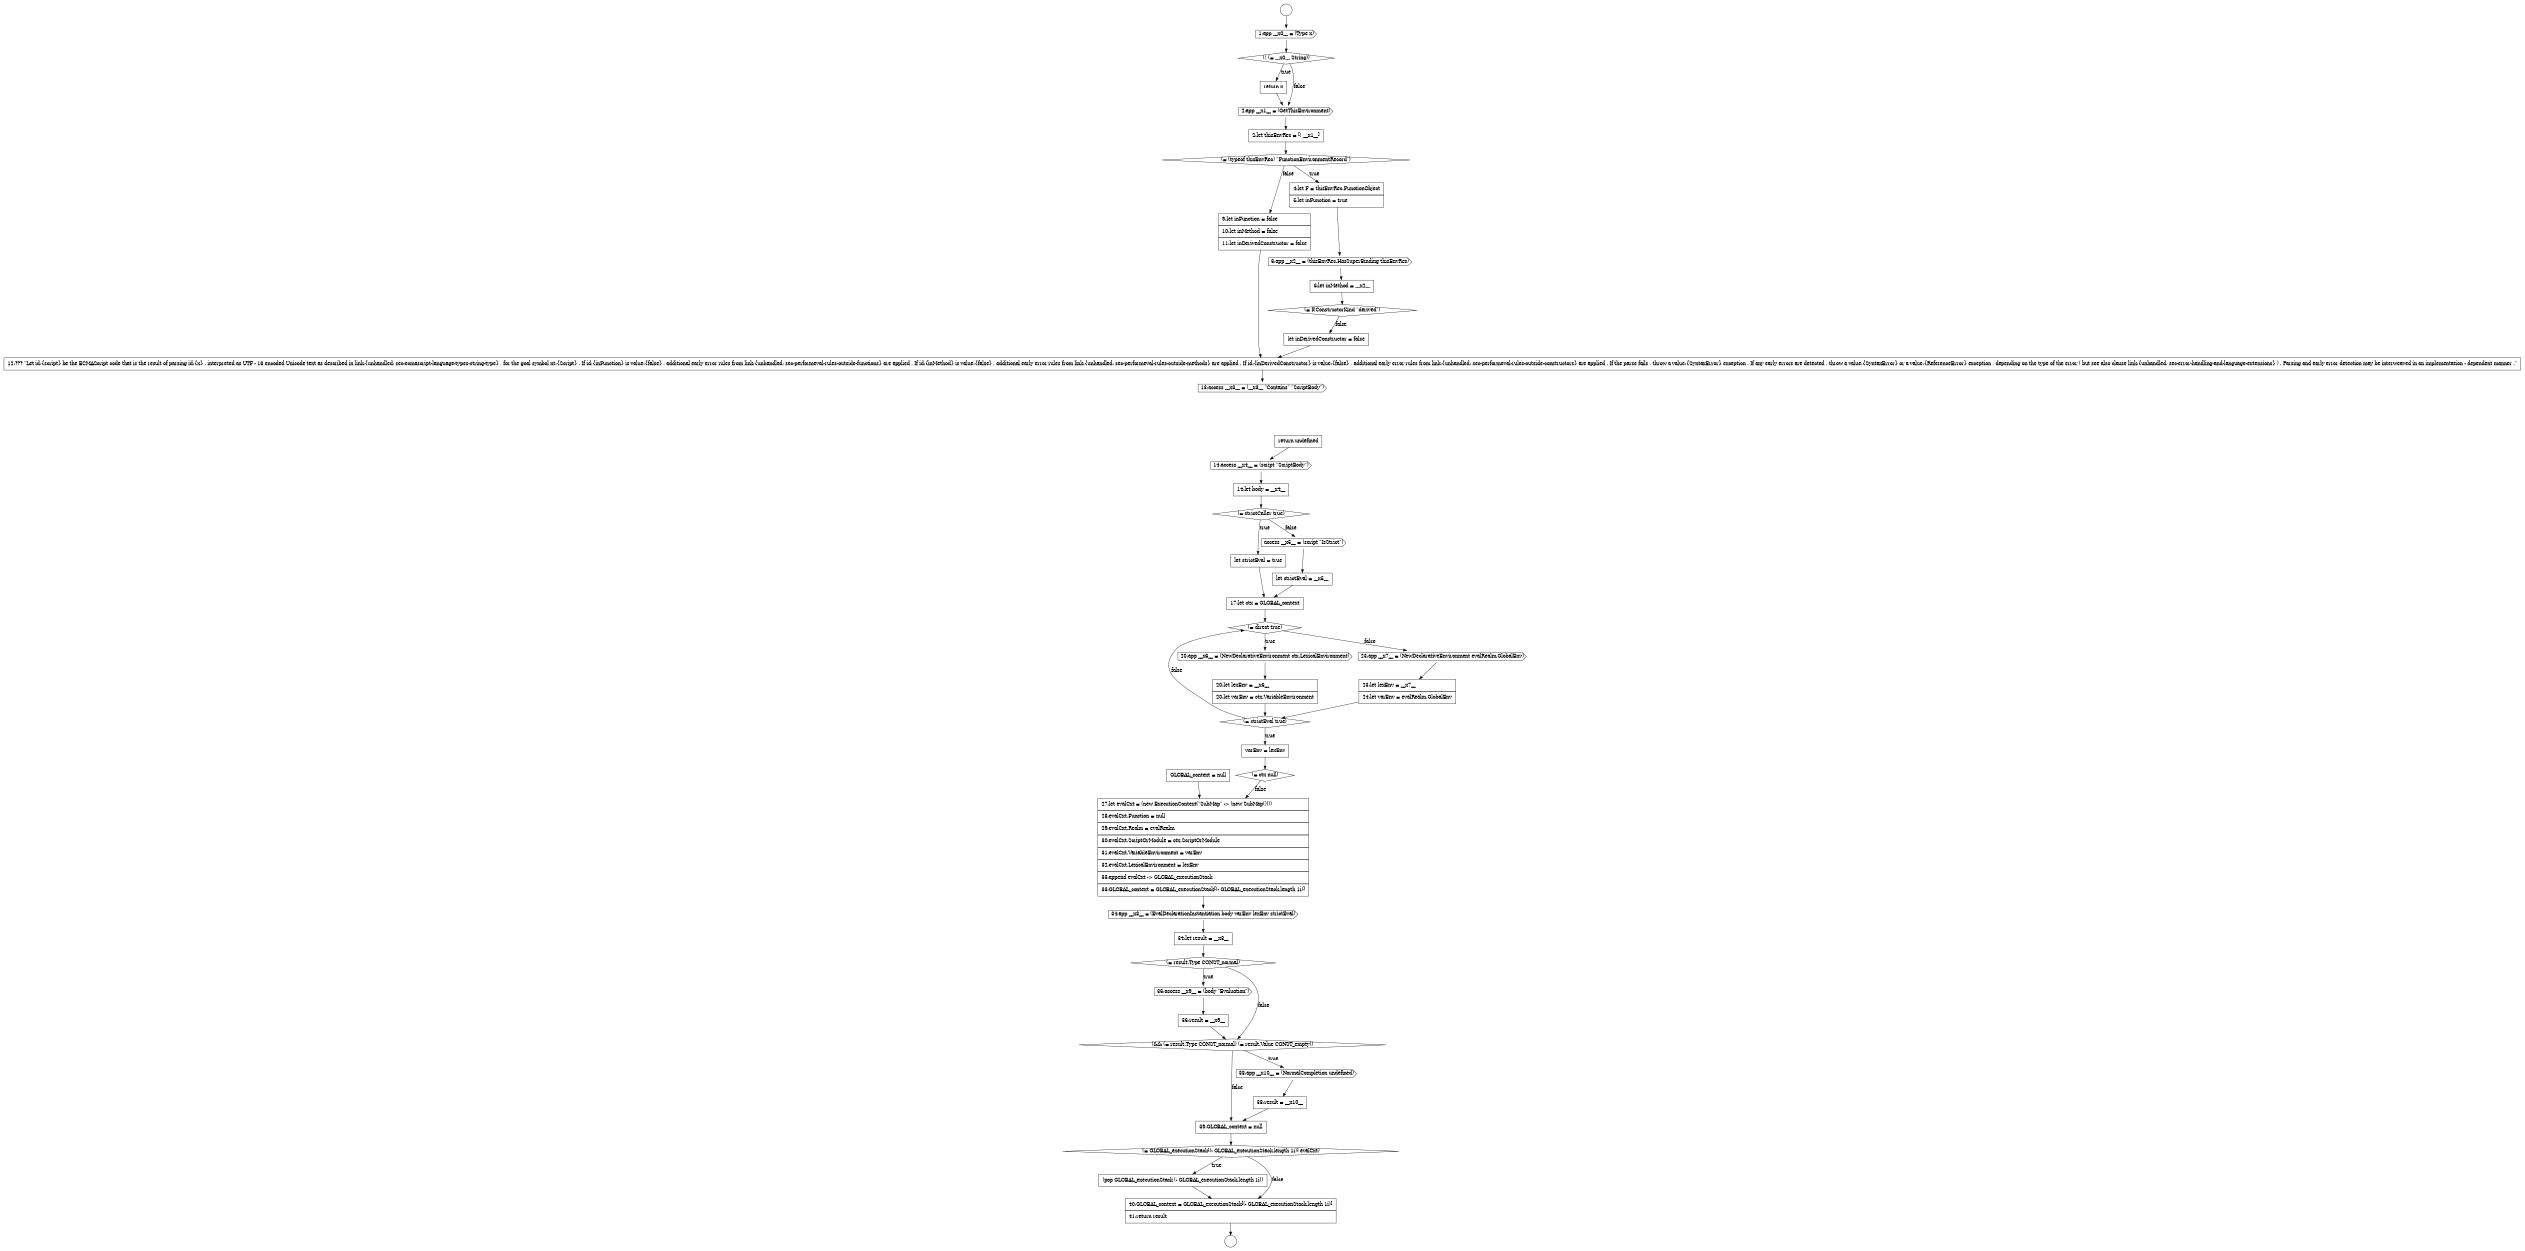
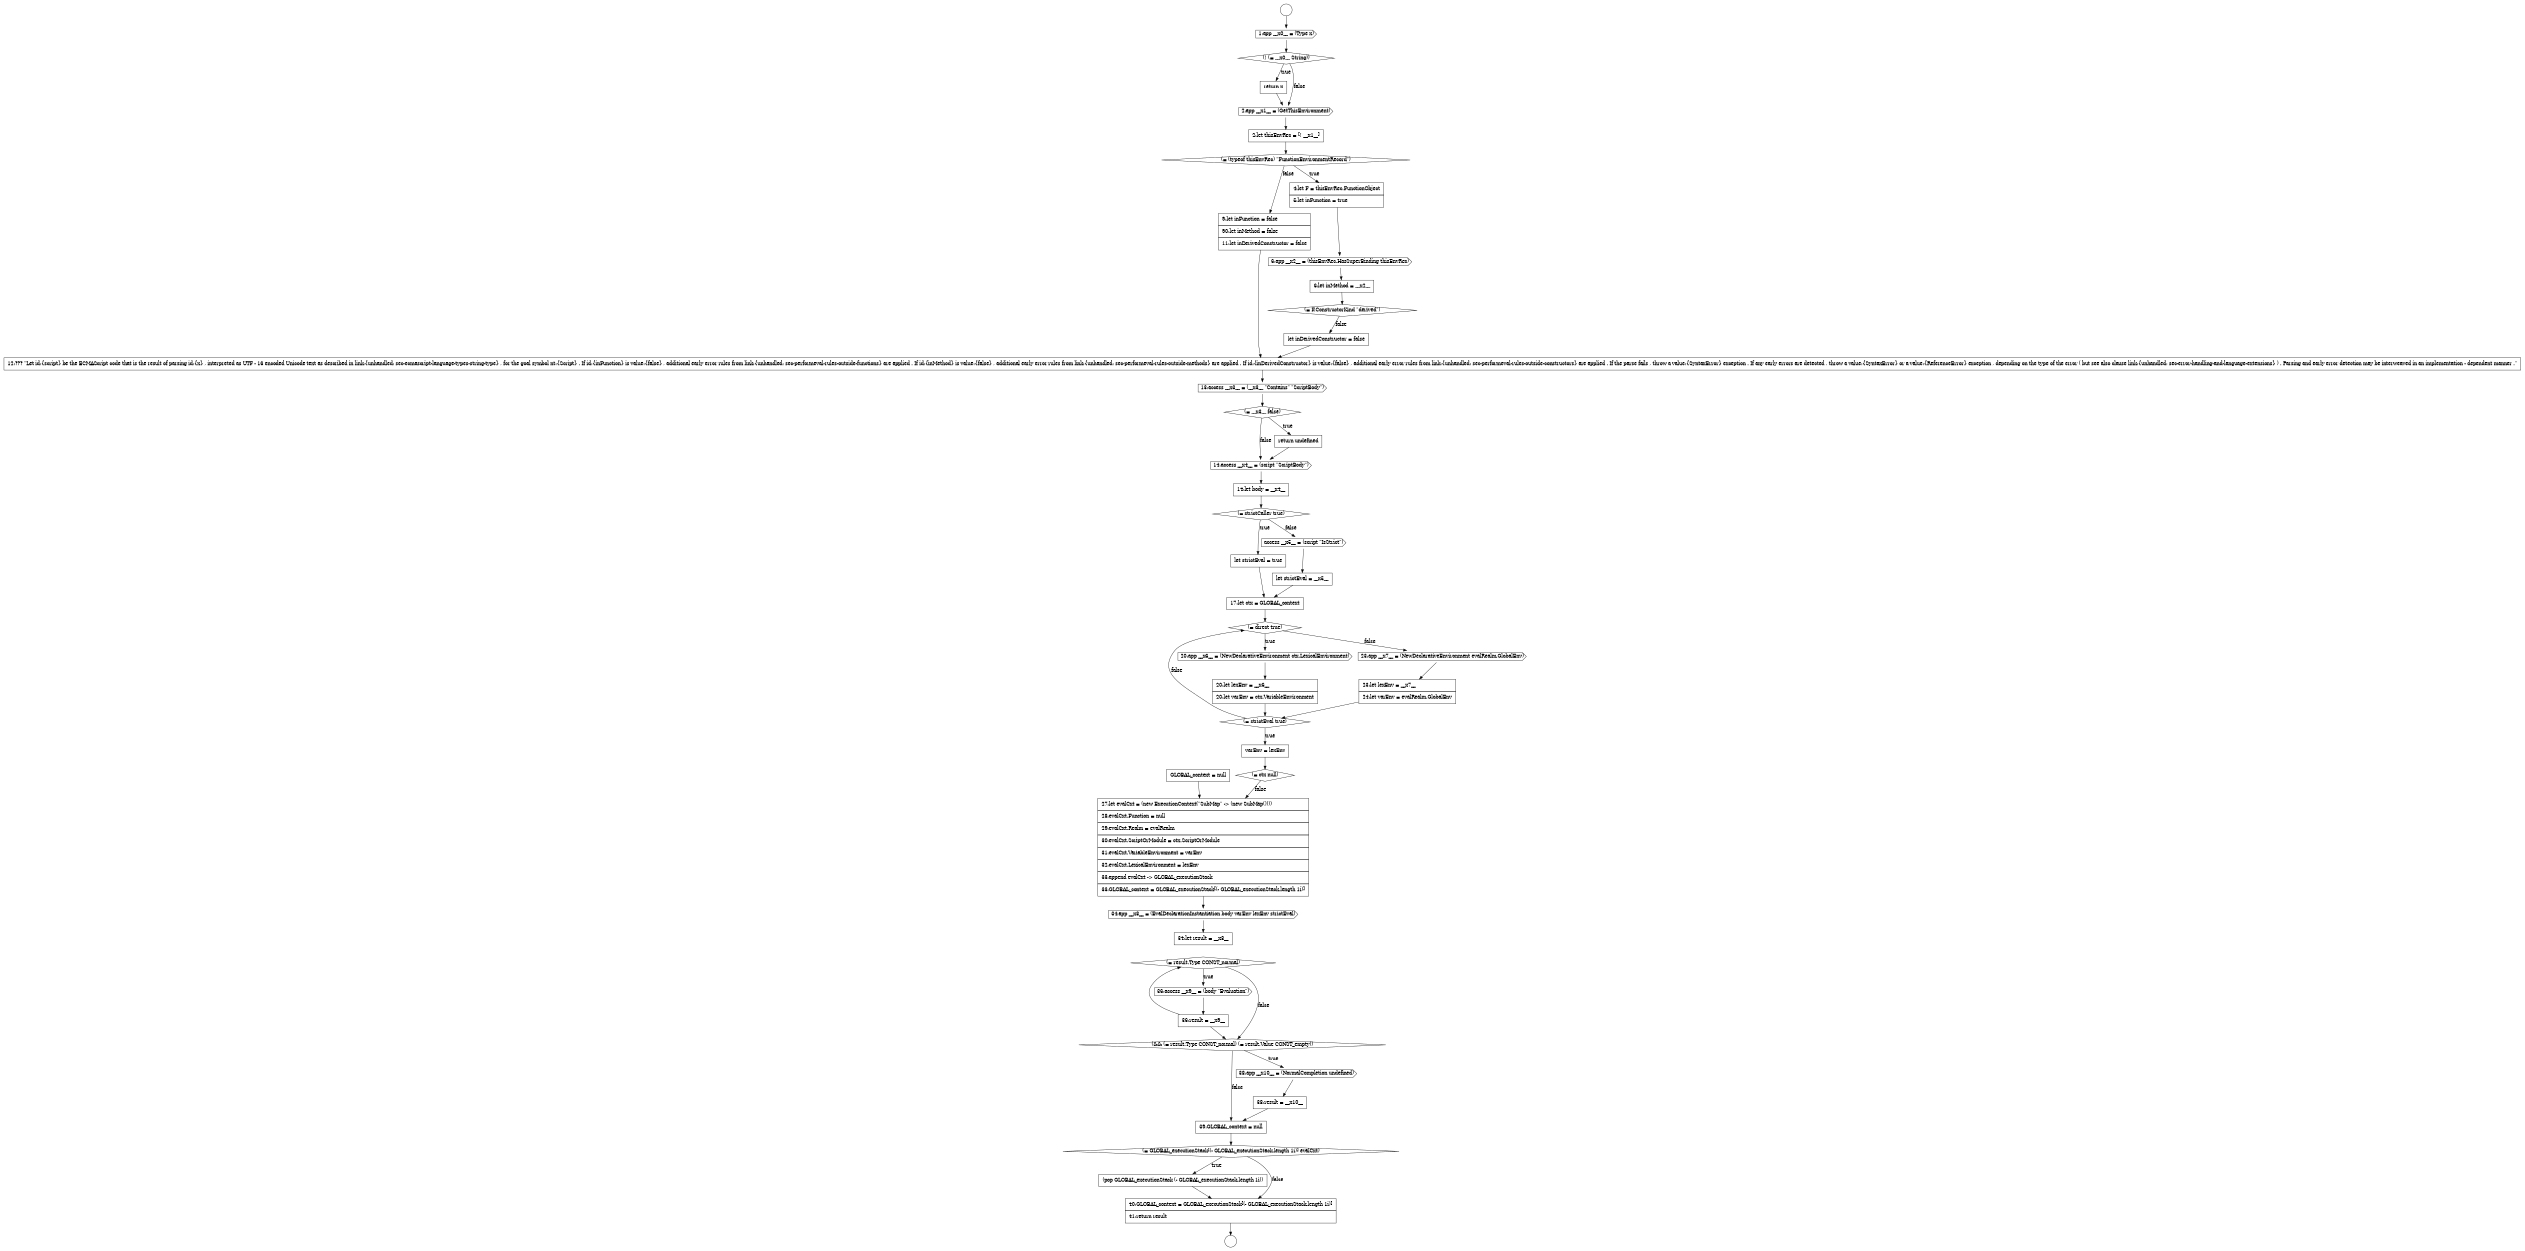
node "9:let inFunction = false": text "10:let inMethod = false" -> "90:let inMethod = false"
node "(= __x3__ false)": added
edge "34:let result = __x8__" -> "(= result.Type CONST_normal)": now "36:result = __x9__" -> "(= result.Type CONST_normal)"
